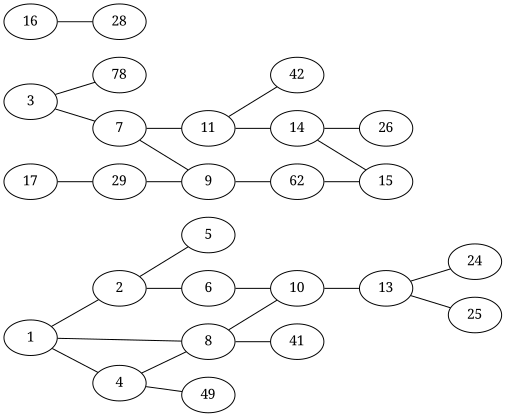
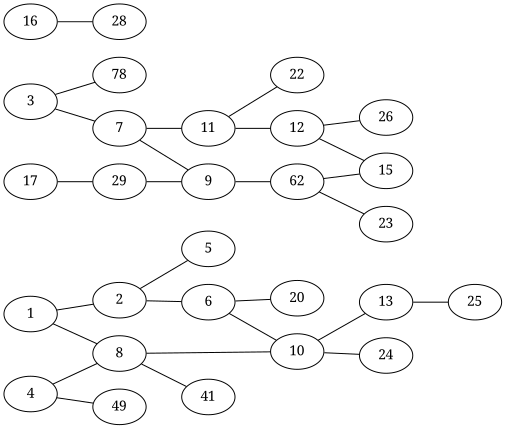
node "42": label "42" -> "22"
node "14": label "14" -> "12"
node "23": added
edge "24" -- "13": now "24" -- "10"
node "20": added
edge "1" -- "4": removed
